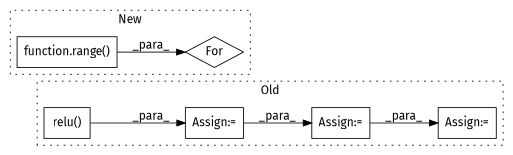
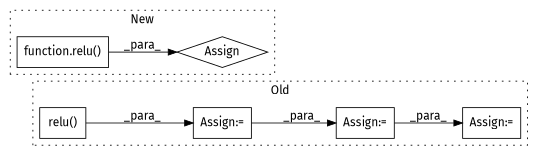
node "function.range()": label "function.range()" -> "function.relu()"
node "For": label "For" -> "Assign"
